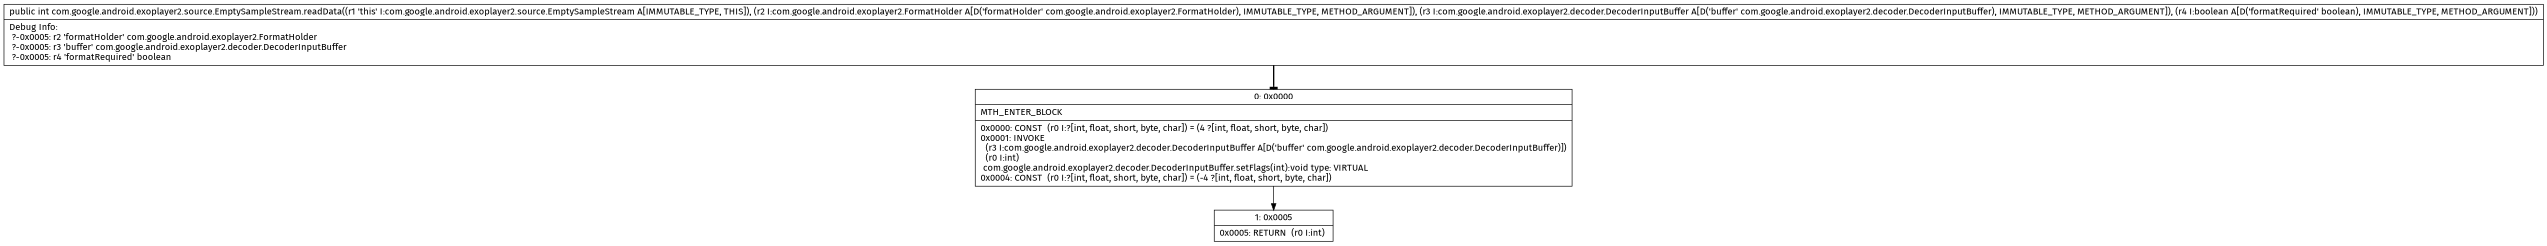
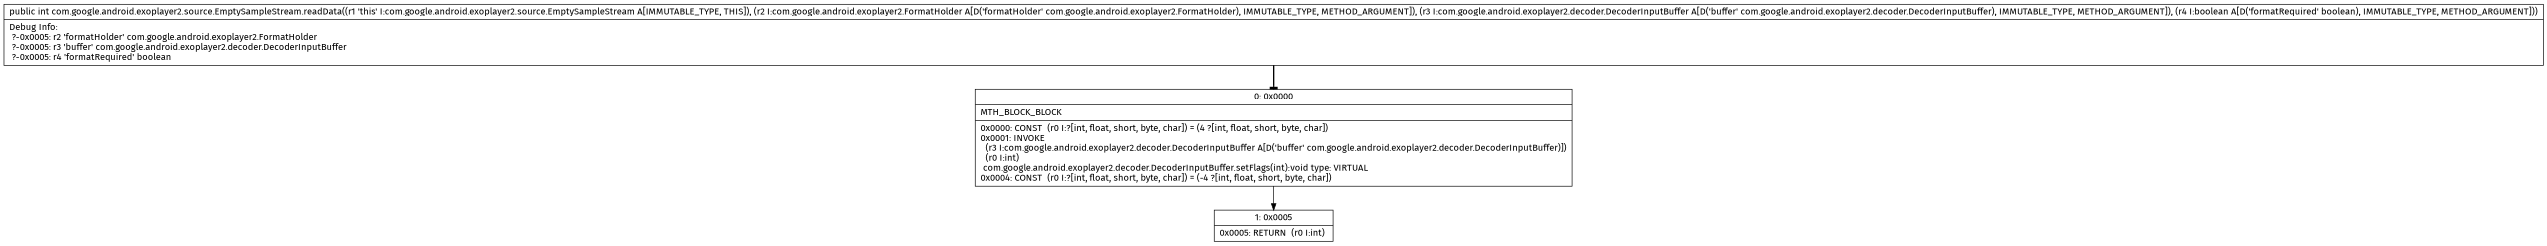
node "0: 0x0000": text "MTH_ENTER_BLOCK" -> "MTH_BLOCK_BLOCK"
